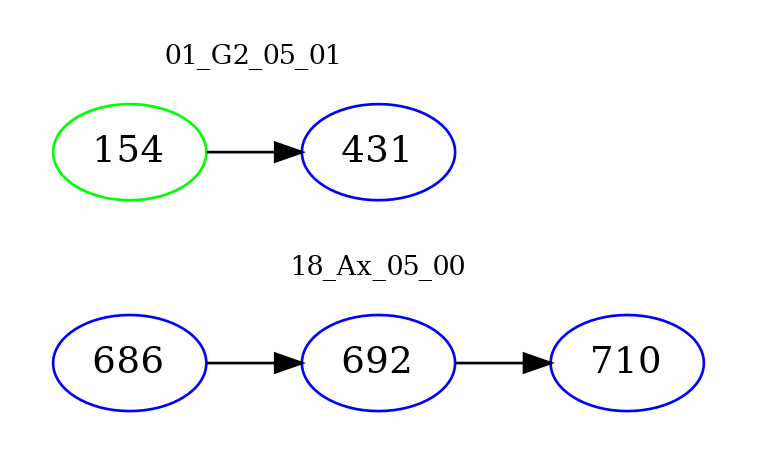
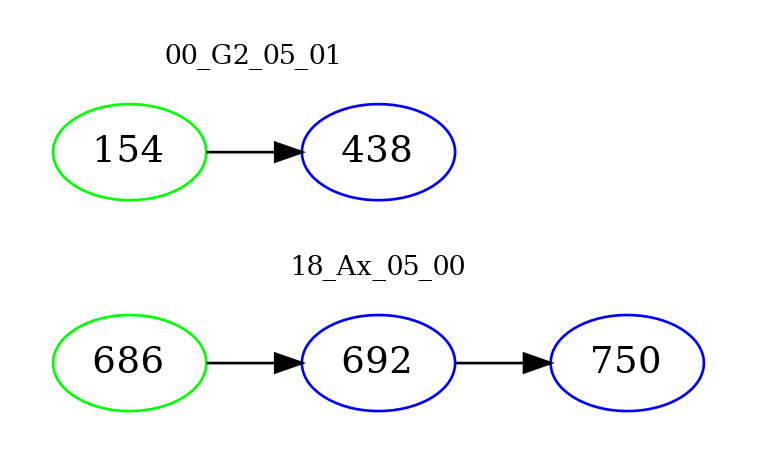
cluster "01_G2_05_01": label "01_G2_05_01" -> "00_G2_05_01"
node "431": label "431" -> "438"
node "686": color blue -> green
node "710": label "710" -> "750"
